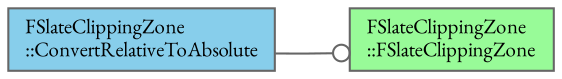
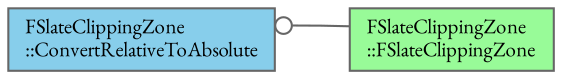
edge "FSlateClippingZone ::ConvertRelativeToAbsolute" -> "FSlateClippingZone ::FSlateClippingZone": reversed
